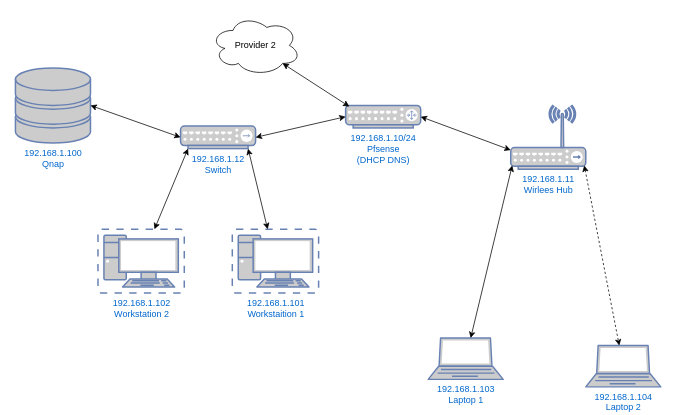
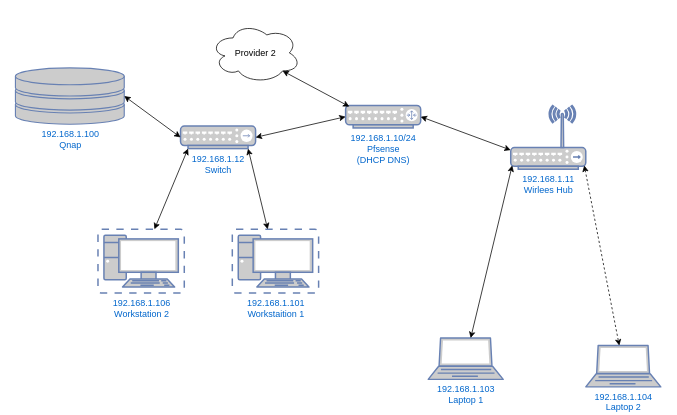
node "Provider 2": moved (255, 45) -> (255, 53)
node "192.168.1.100 Qnap": size 75x75 -> 109x56
node "192.168.1.102 Workstation 2": label "192.168.1.102 Workstation 2" -> "192.168.1.106 Workstation 2"
